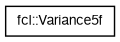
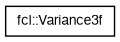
node "fcl::Variance5f": label "fcl::Variance5f" -> "fcl::Variance3f"
